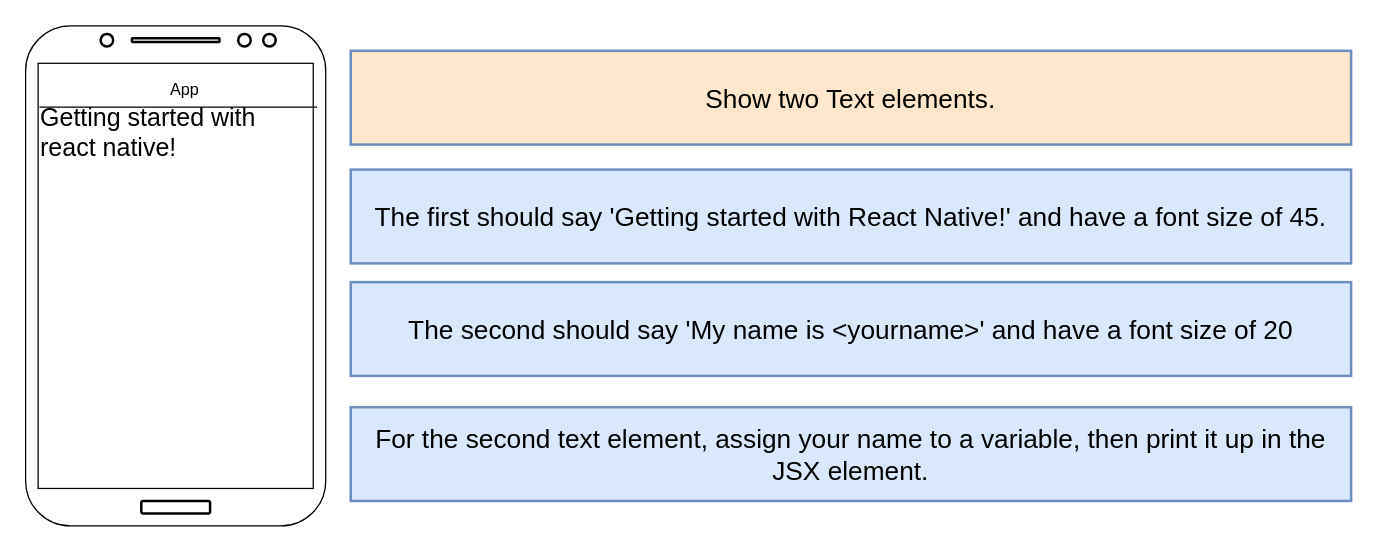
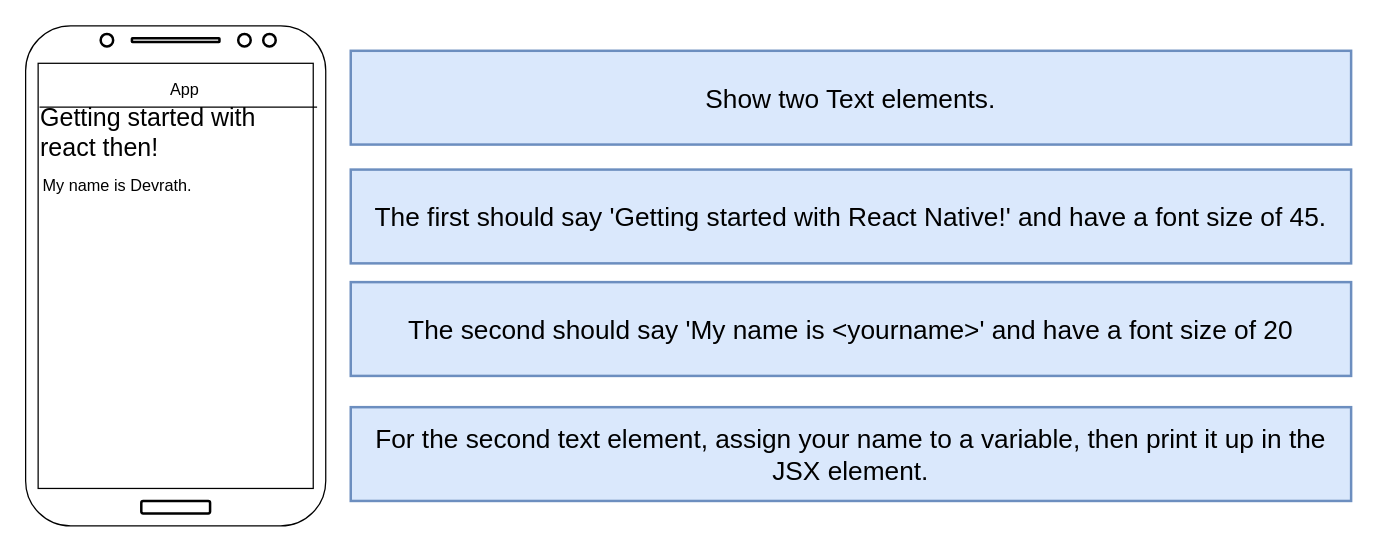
node "Show two Text elements.": fillcolor #ffe6cc -> #dae8fc
node "Getting started with react native!": label "Getting started with react native!" -> "Getting started with react then!"
node "My name is Devrath.": added
